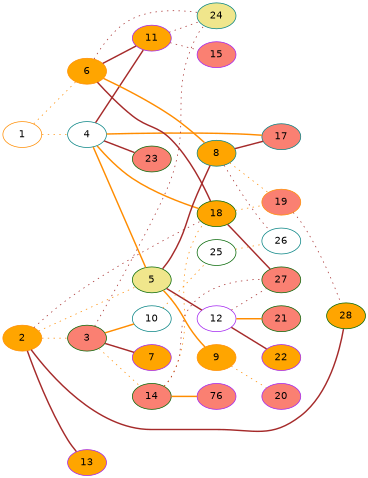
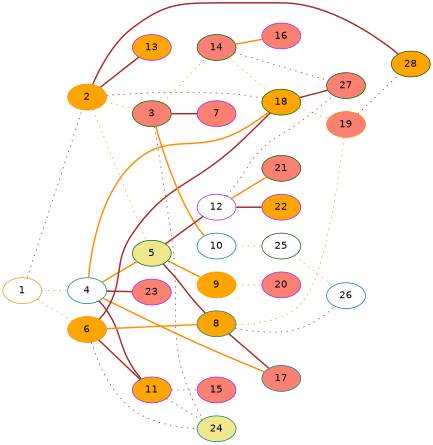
node "23": color darkgreen -> purple
edge "2" -- "1": added
node "7": fillcolor orange -> salmon
node "76": label "76" -> "16"
